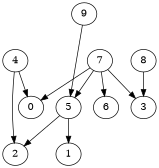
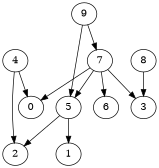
edge "9" -> "7": added
